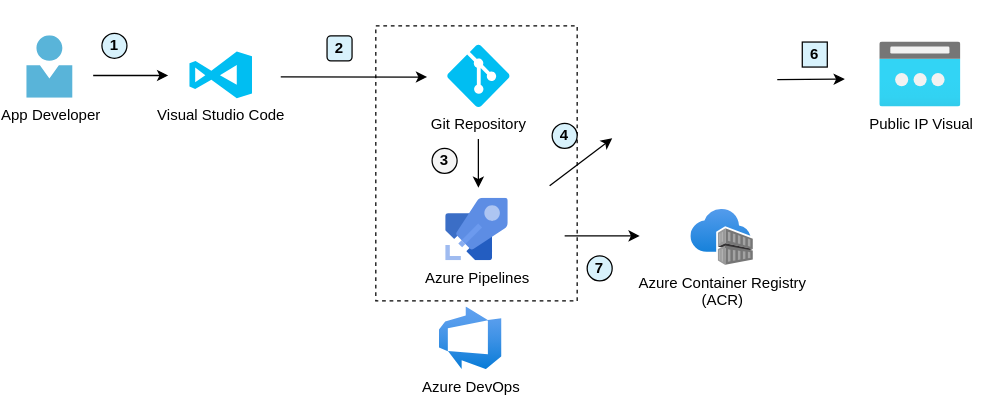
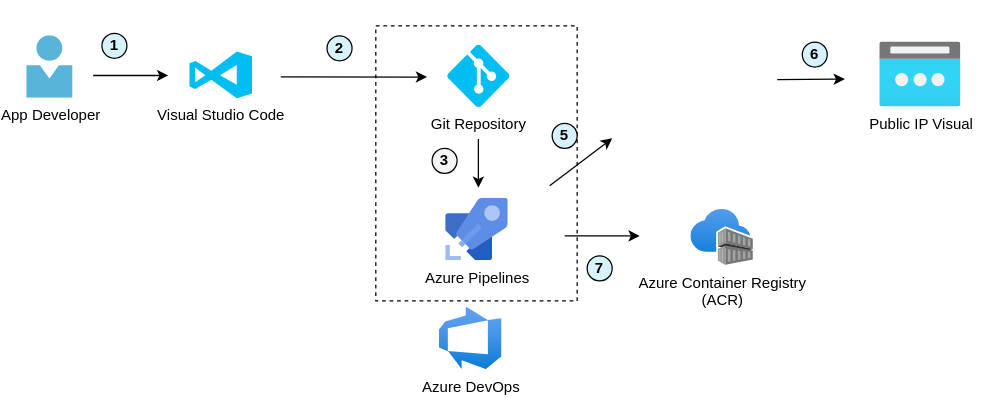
node "2": shape rounded rectangle -> ellipse
node "6": shape rectangle -> ellipse
node "4": label "4" -> "5"
